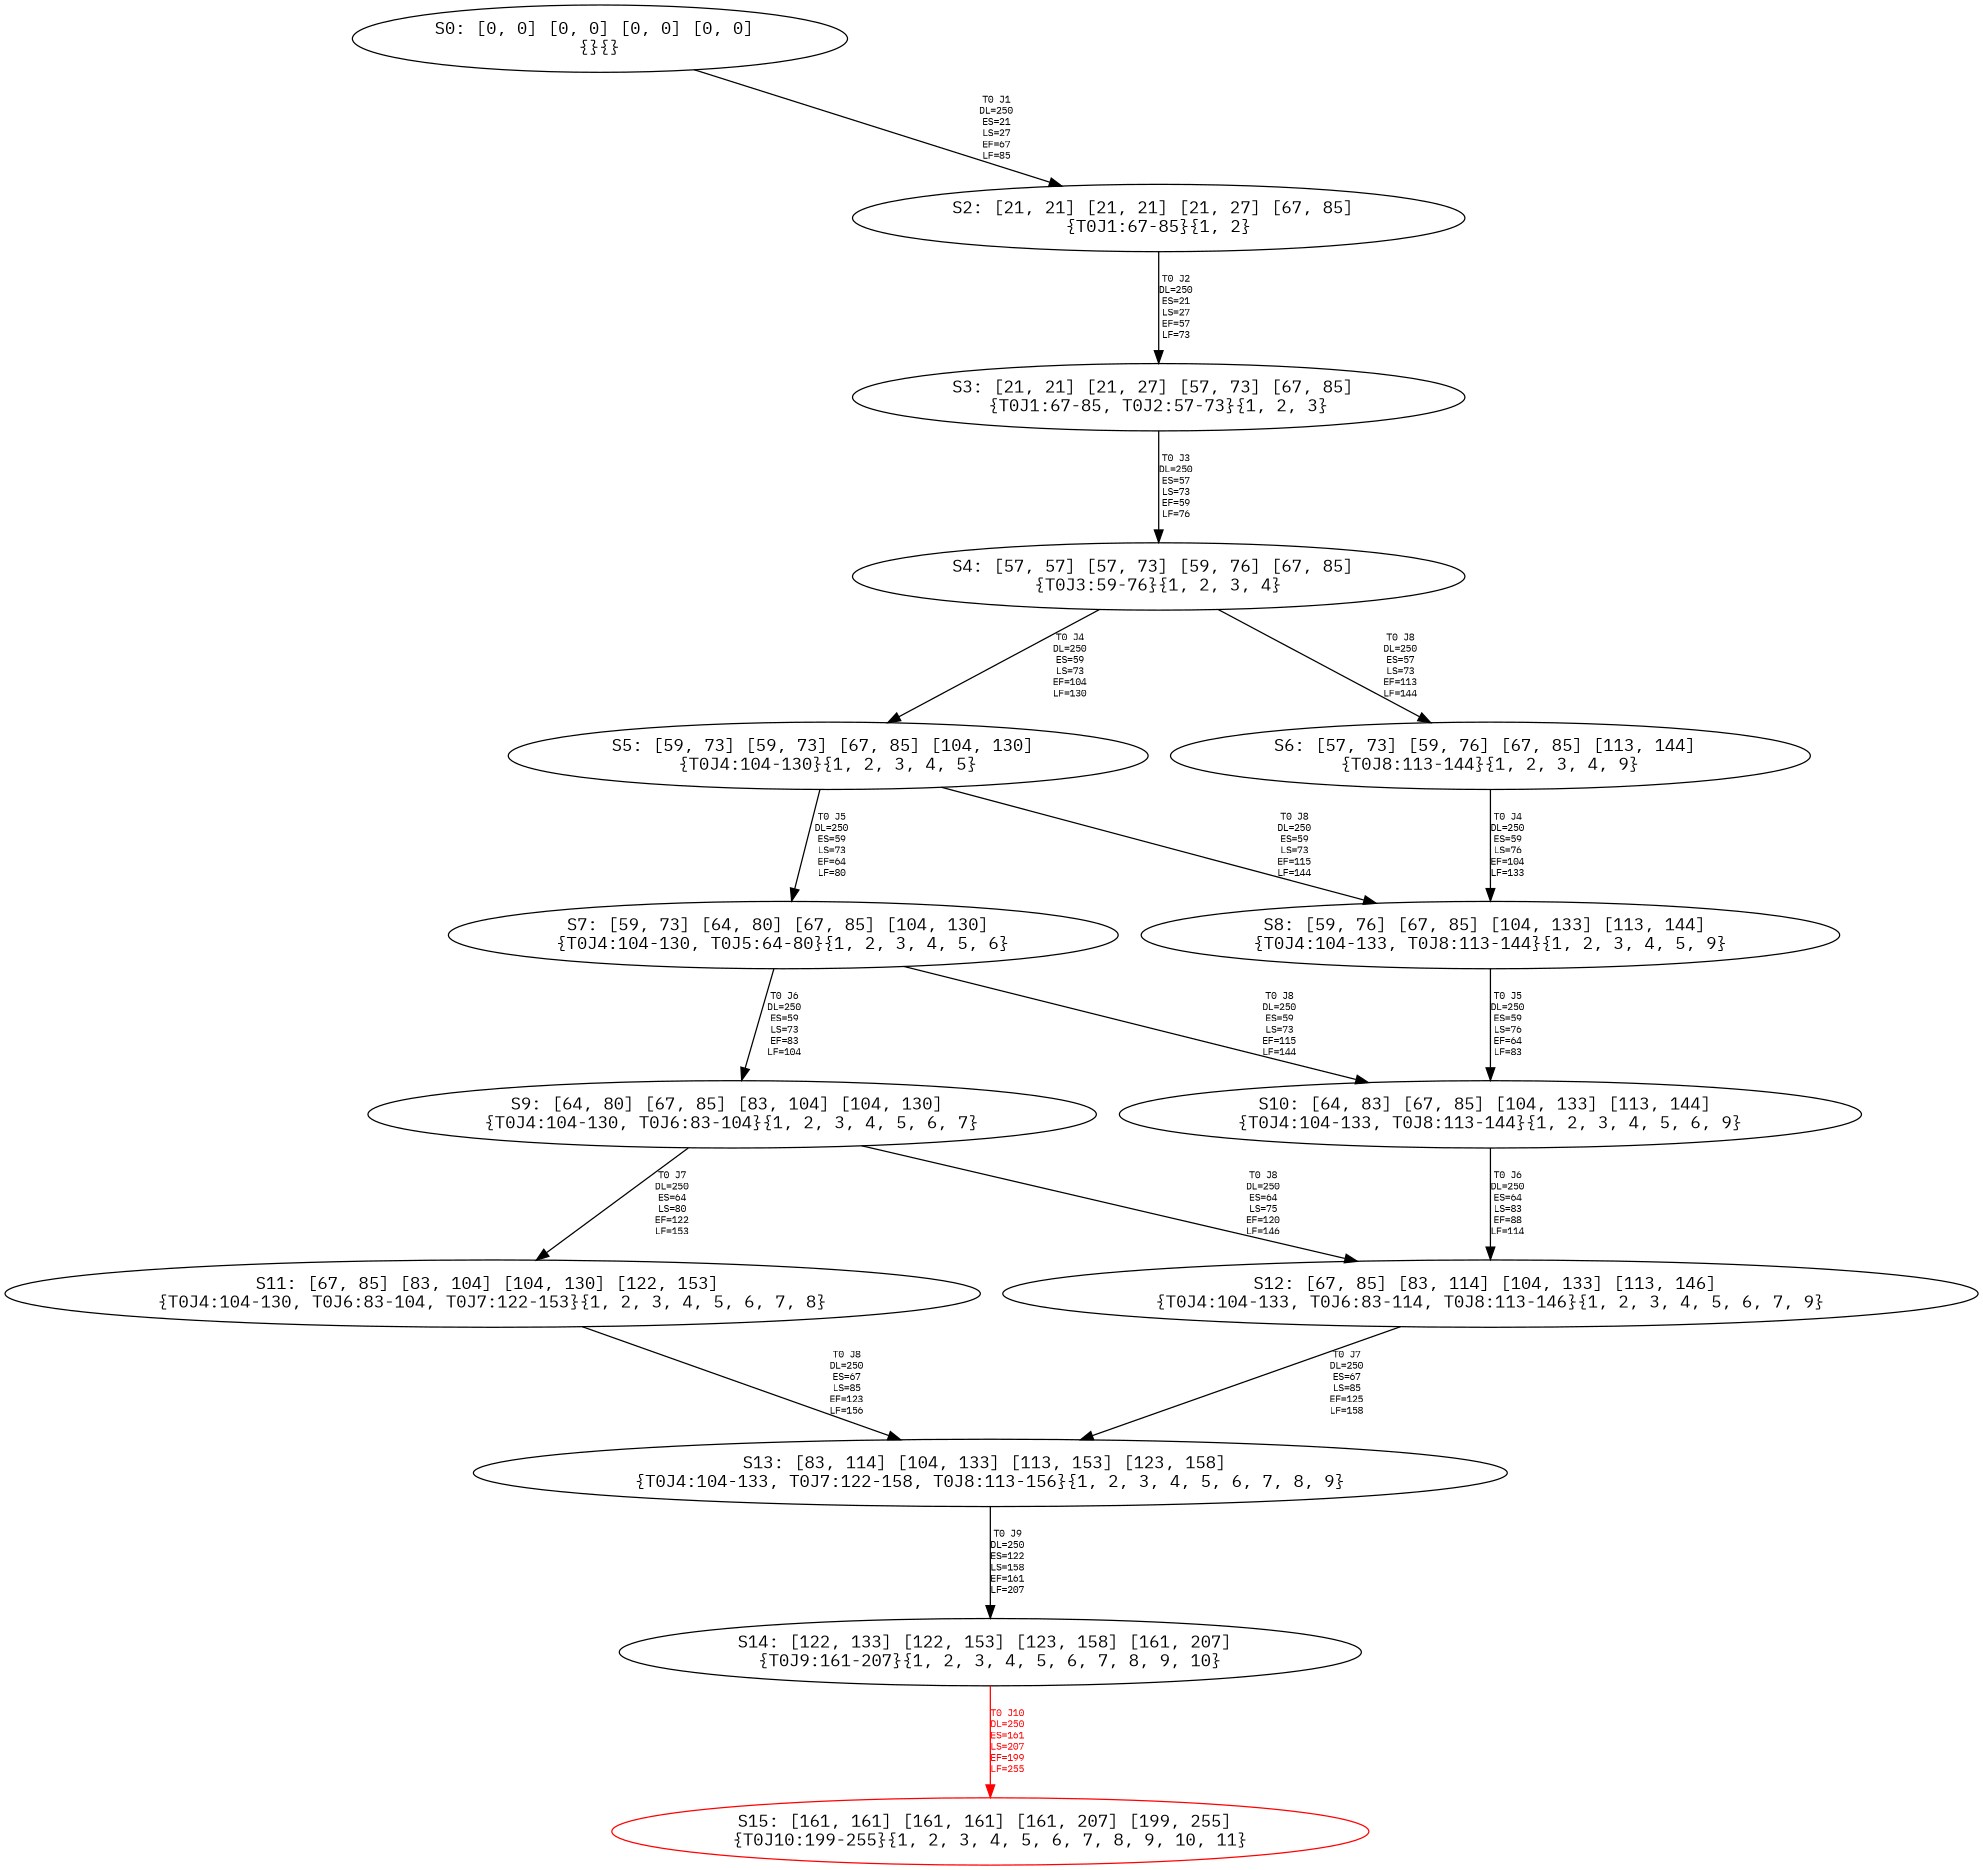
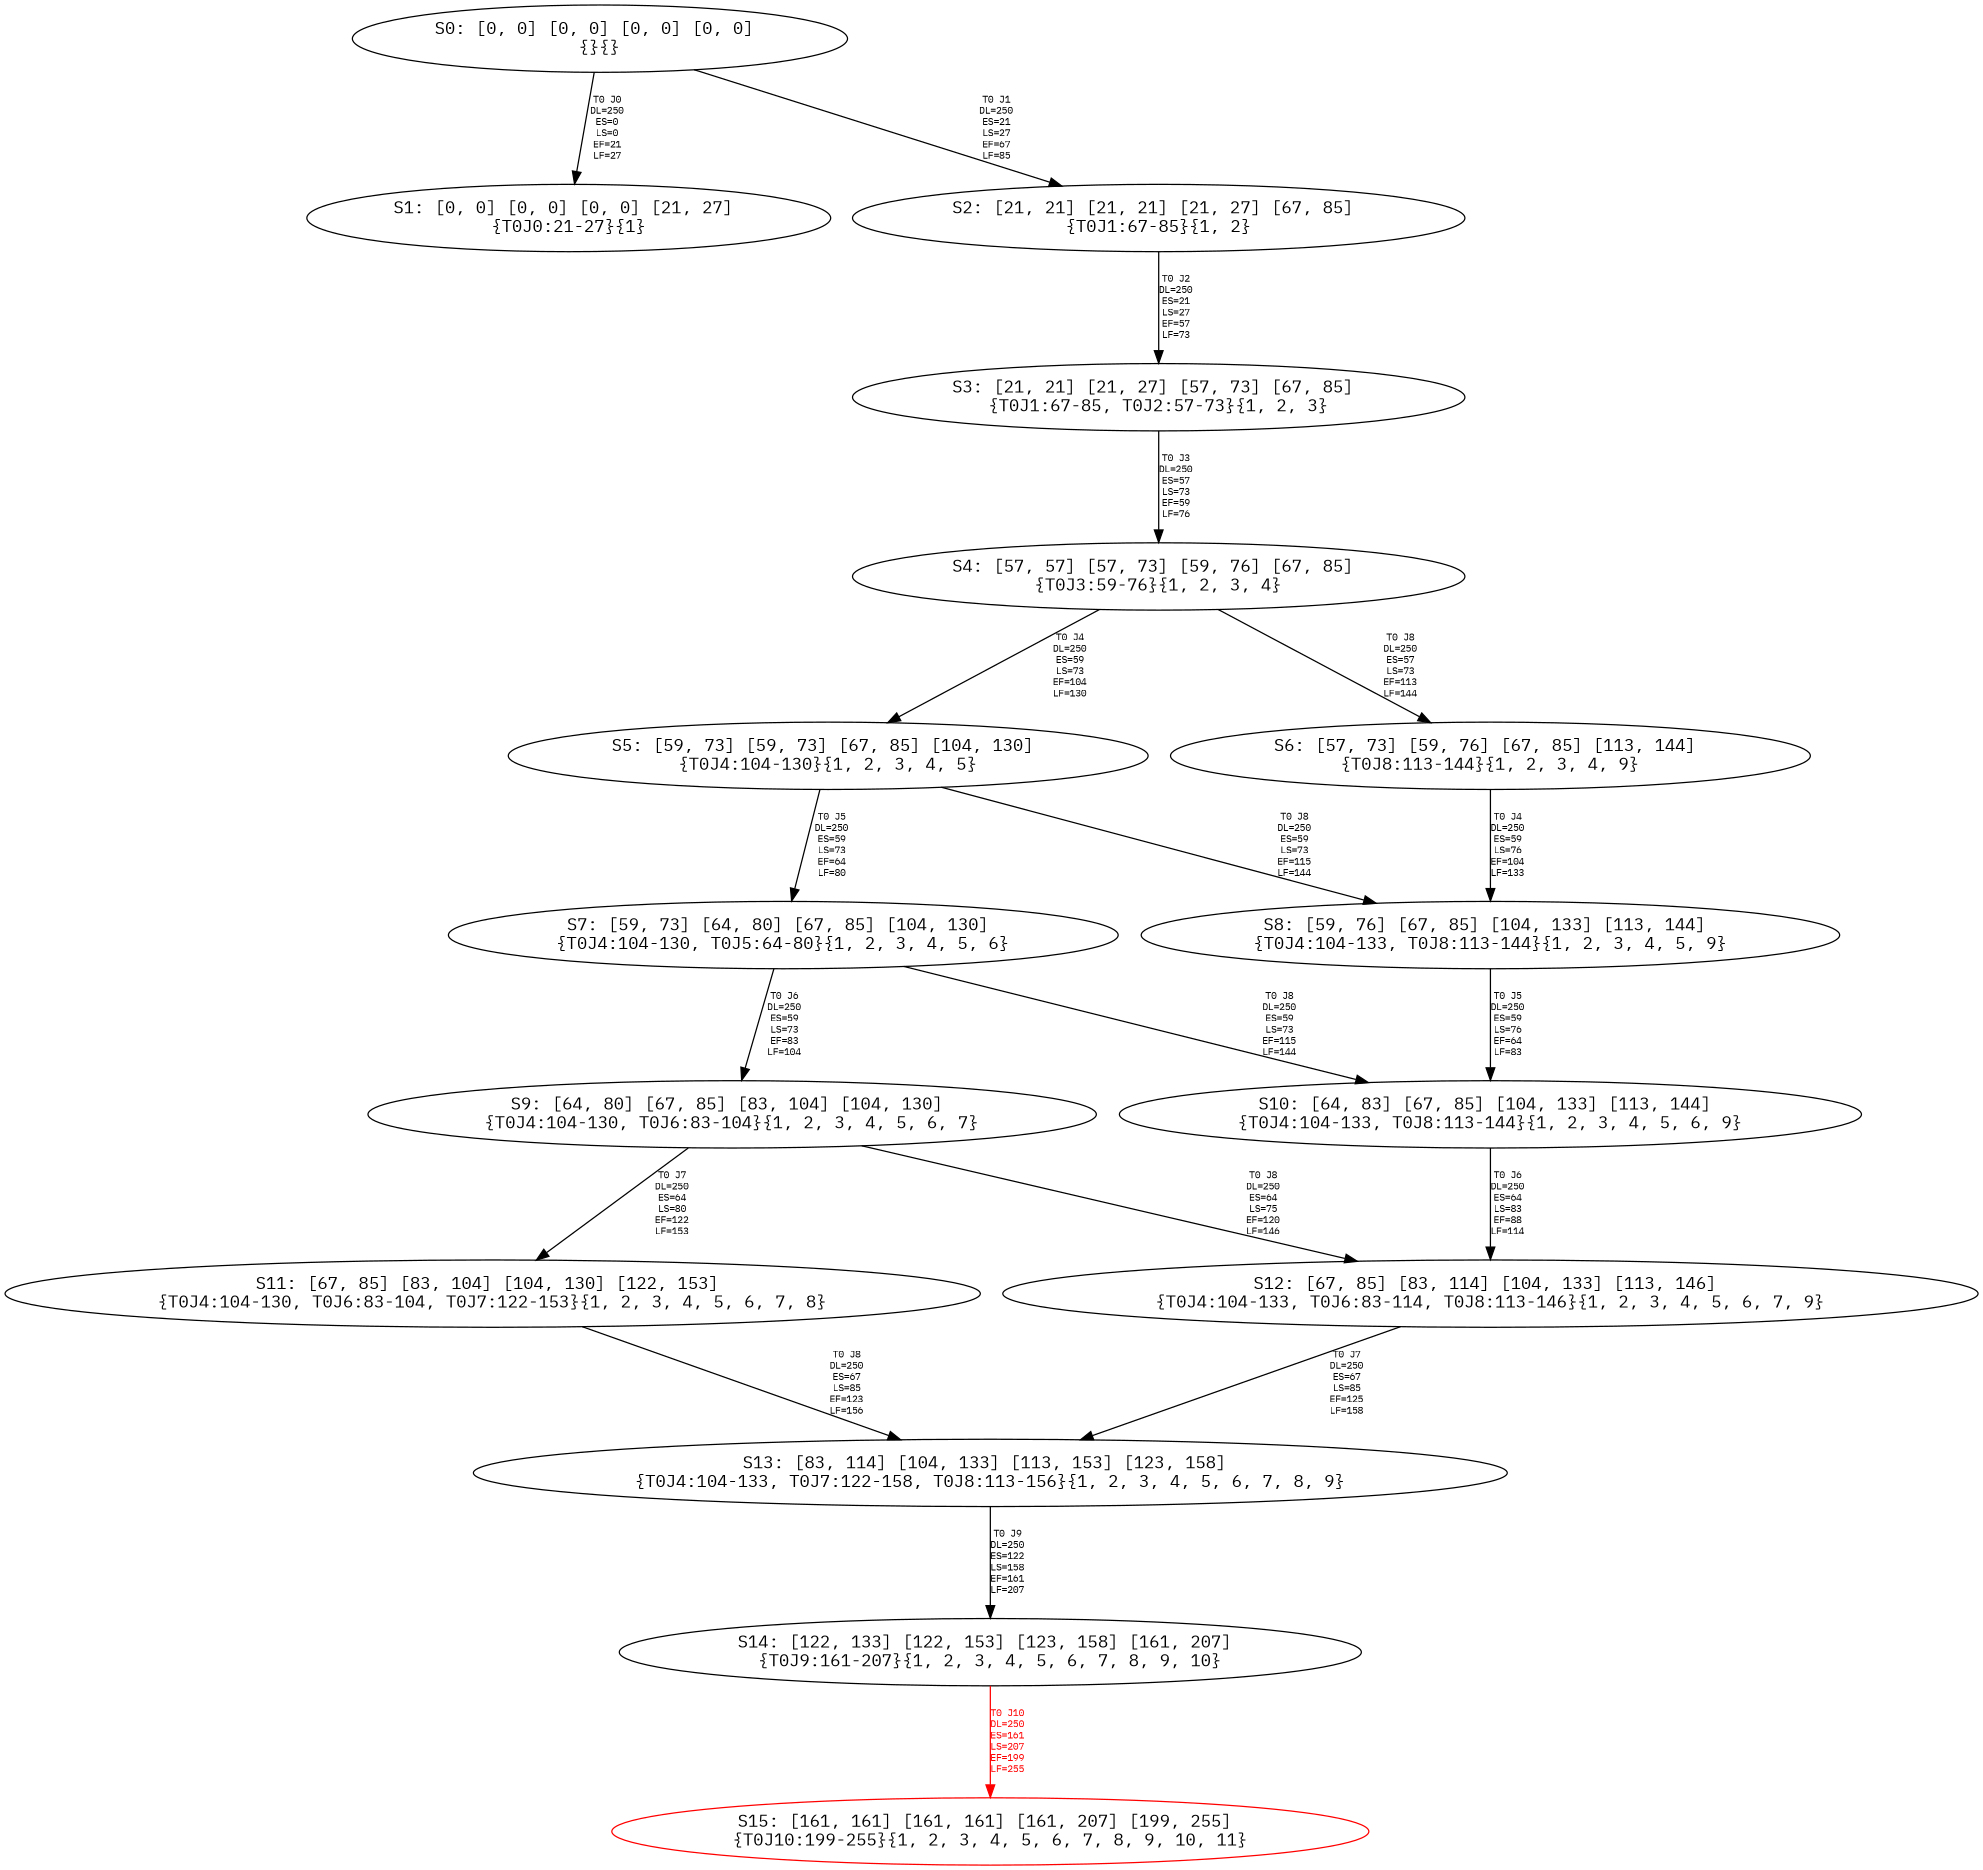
node "S1: [0, 0] [0, 0] [0, 0] [21, 27] {T0J0:21-27}{1}": added
